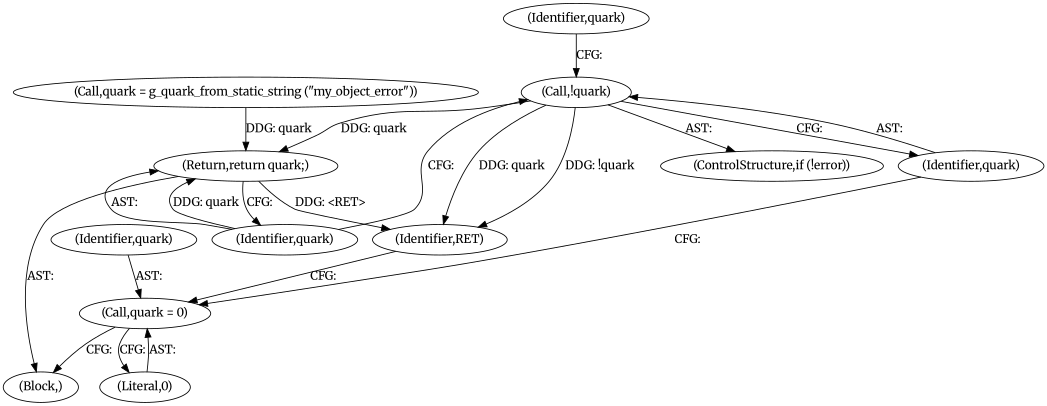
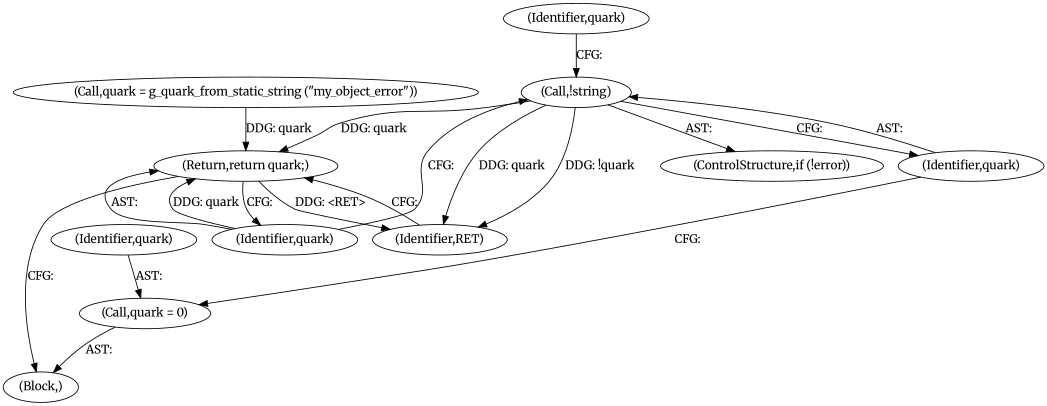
node "(Call,!quark)": label "(Call,!quark)" -> "(Call,!string)"
edge "(Identifier,RET)" -> "(Call,quark = 0)": now "(Identifier,RET)" -> "(Return,return quark;)"
edge "(Return,return quark;)" -> "(Block,)": label "AST: " -> "CFG: "
edge "(Call,quark = 0)" -> "(Block,)": label "CFG: " -> "AST: "
node "(Literal,0)": removed
